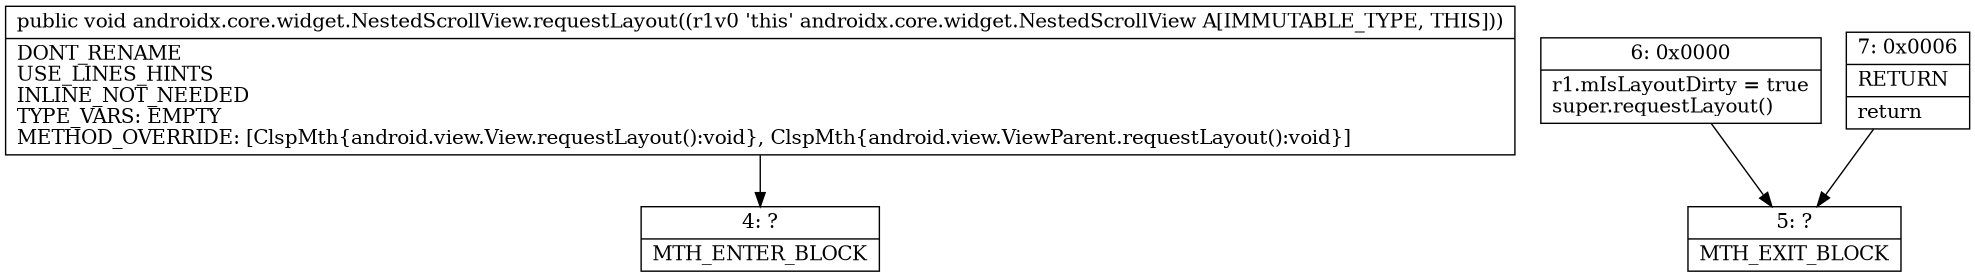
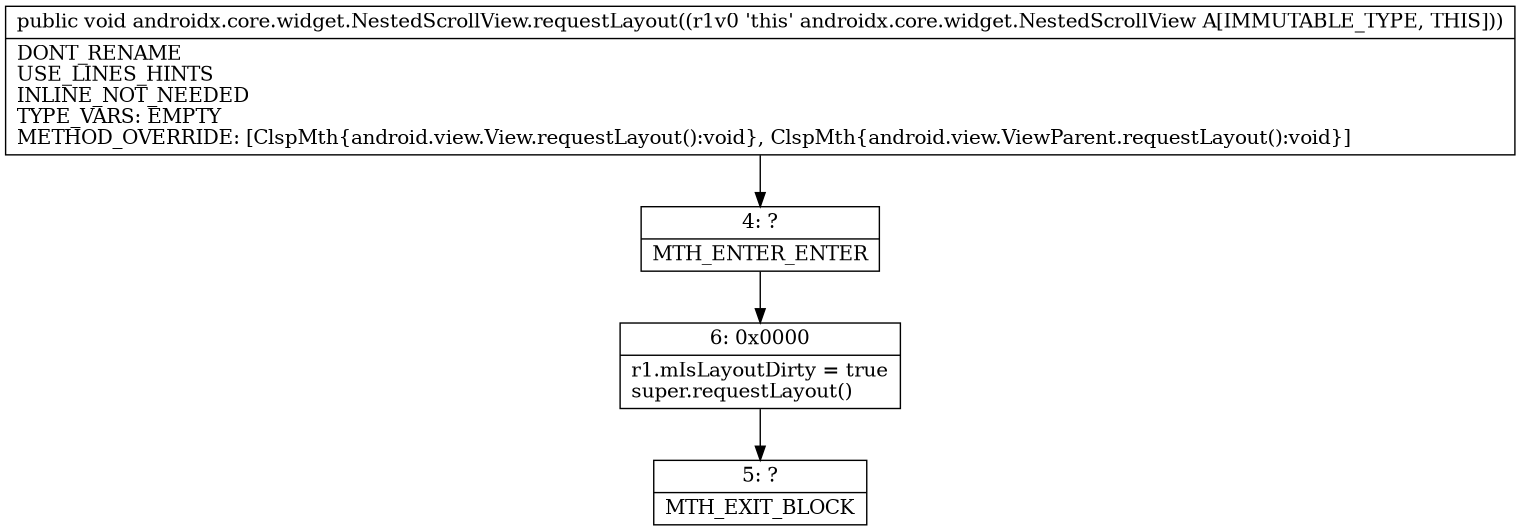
node "7: 0x0006": removed
node "4: ?": text "MTH_ENTER_BLOCK" -> "MTH_ENTER_ENTER"
edge "4: ?" -> "6: 0x0000": added
